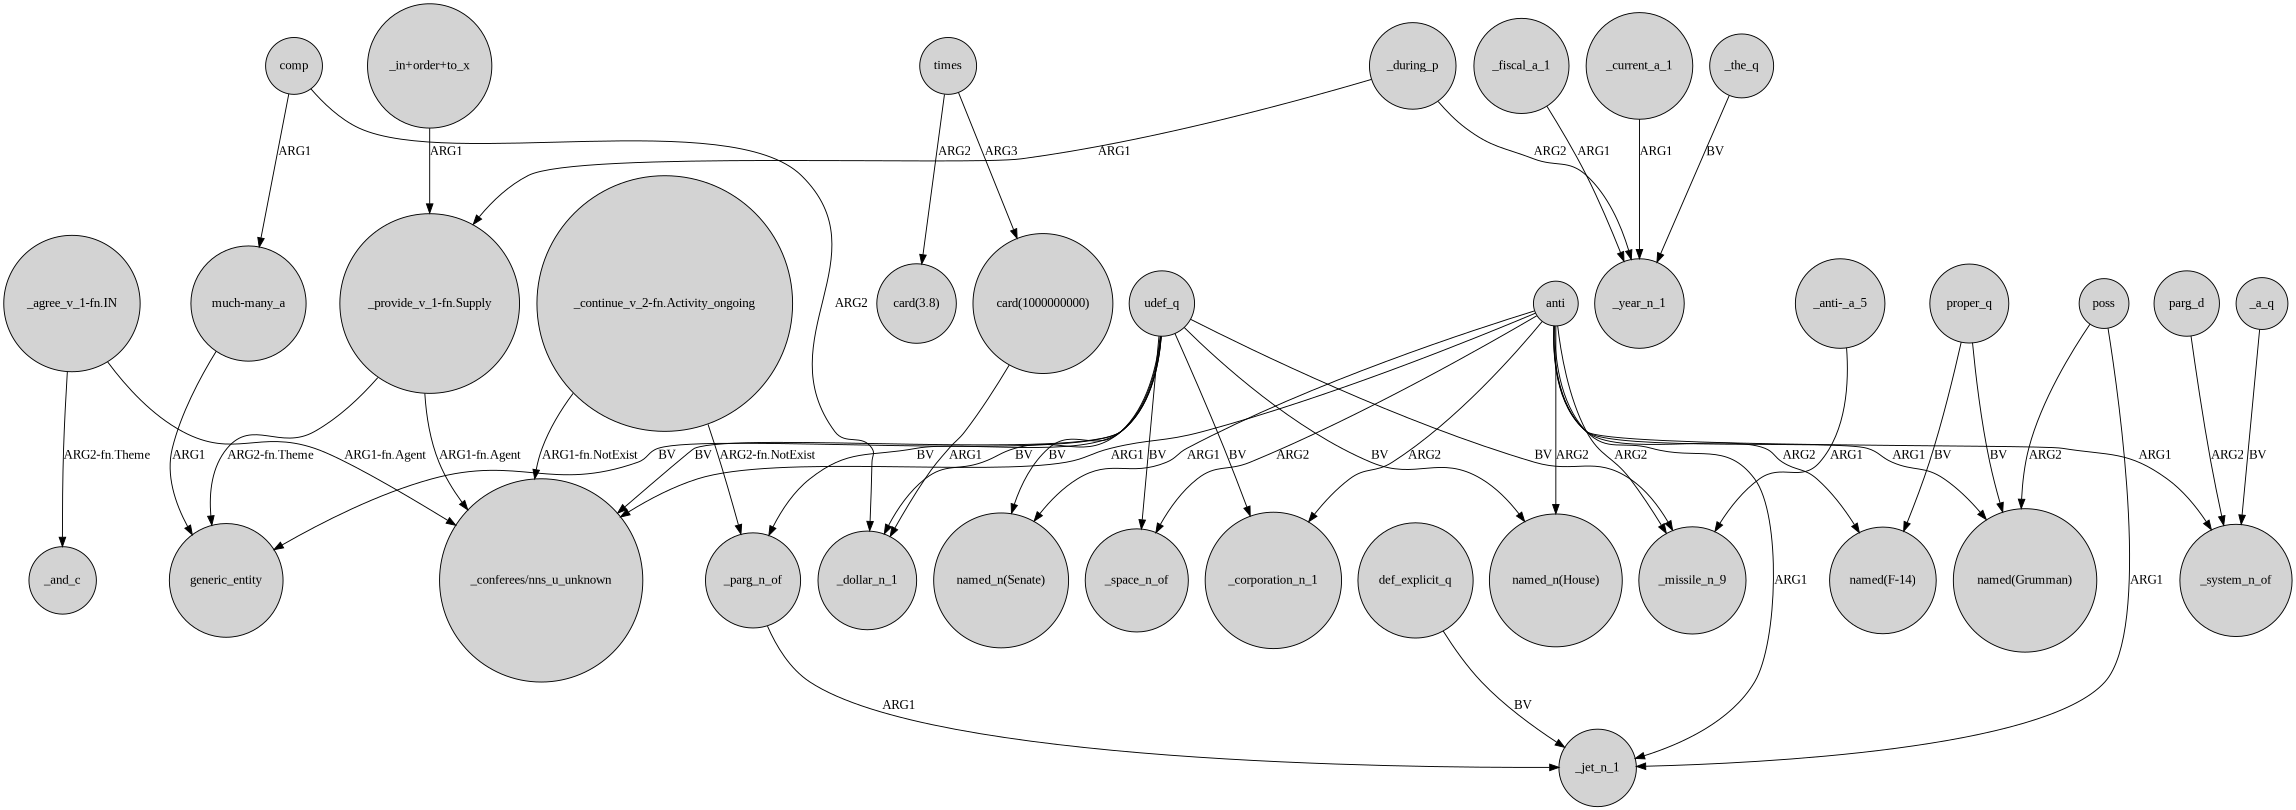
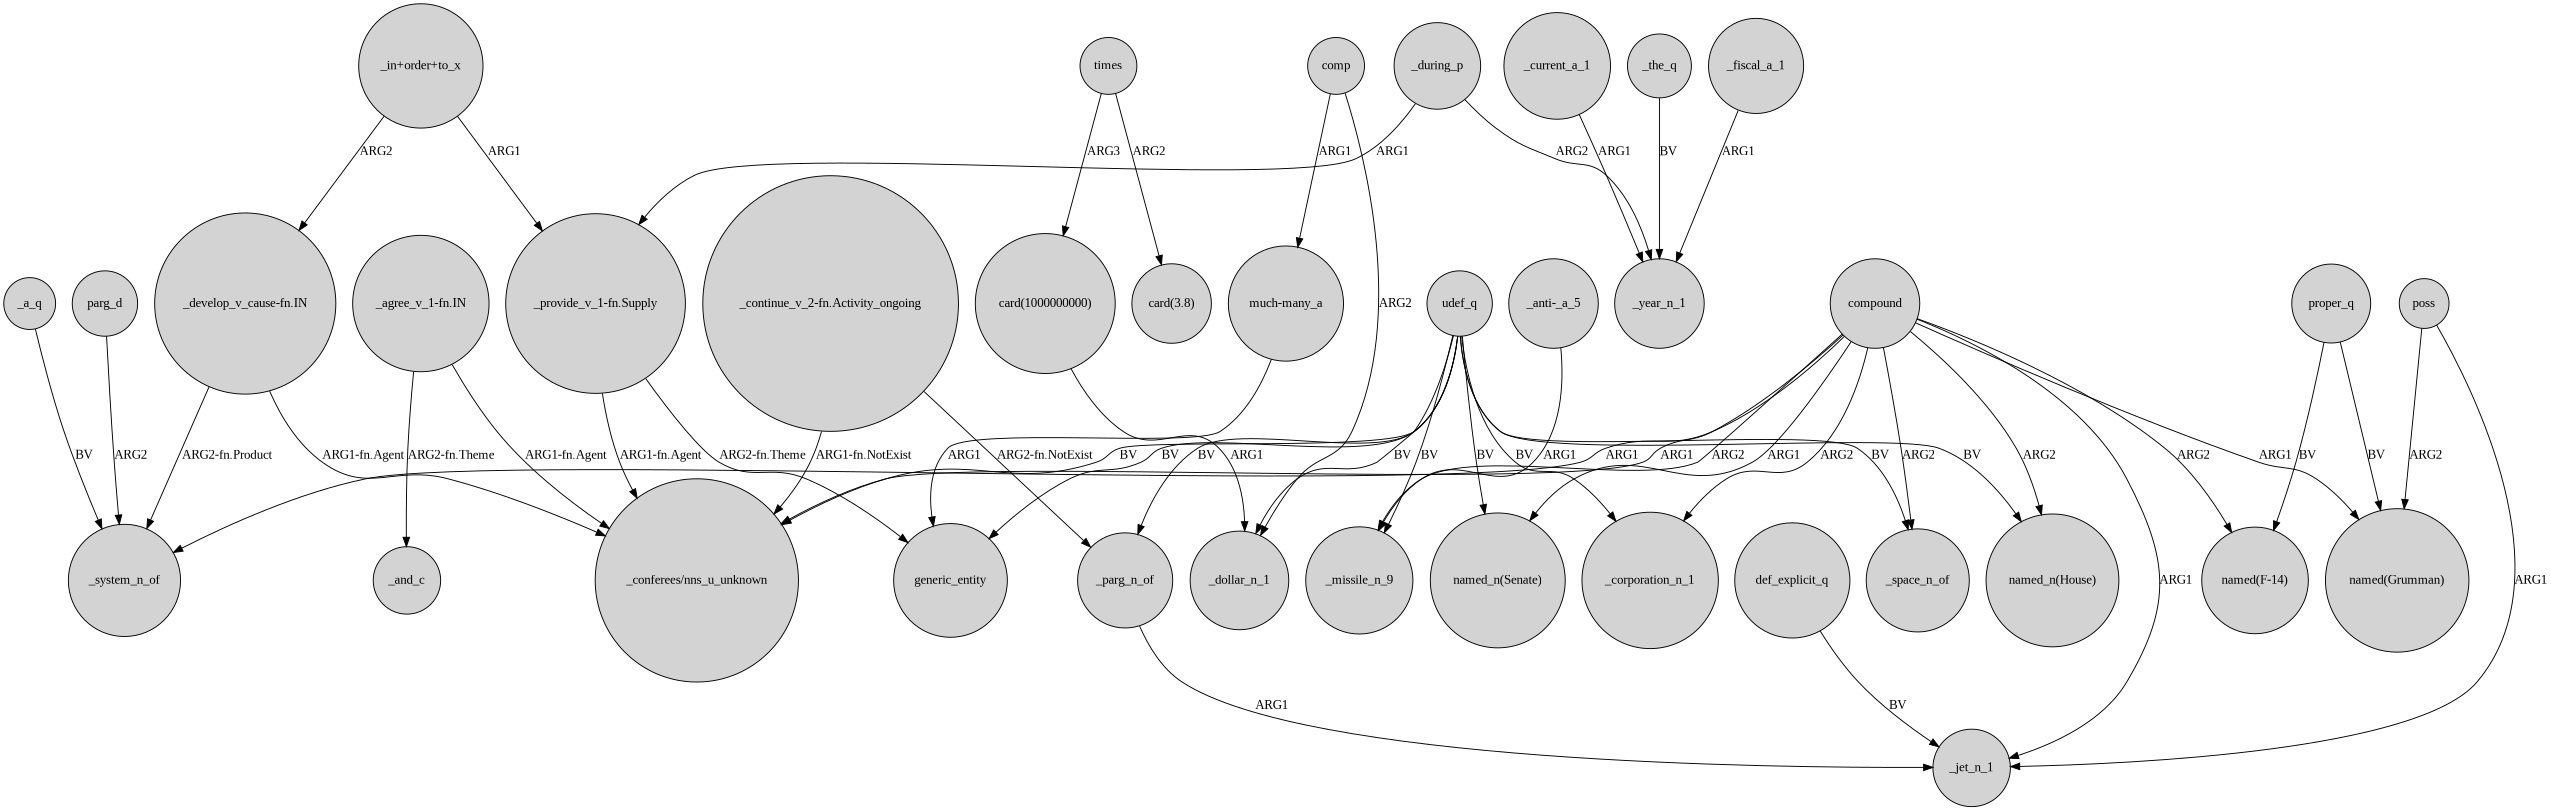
node "_develop_v_cause-fn.IN": added
node "anti": label "anti" -> "compound"
